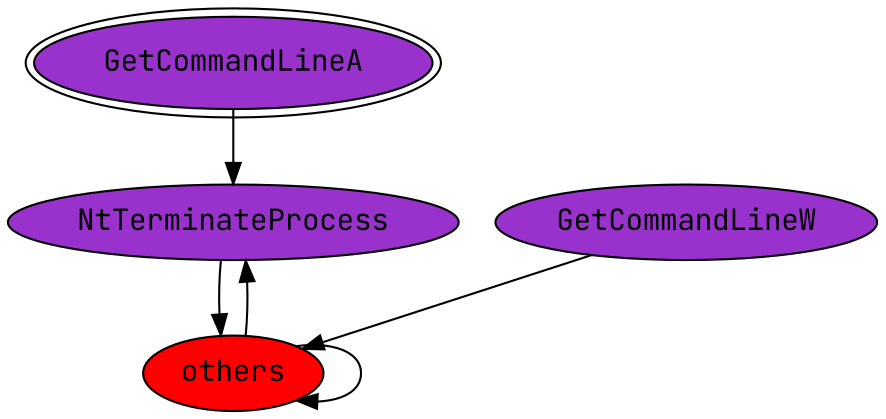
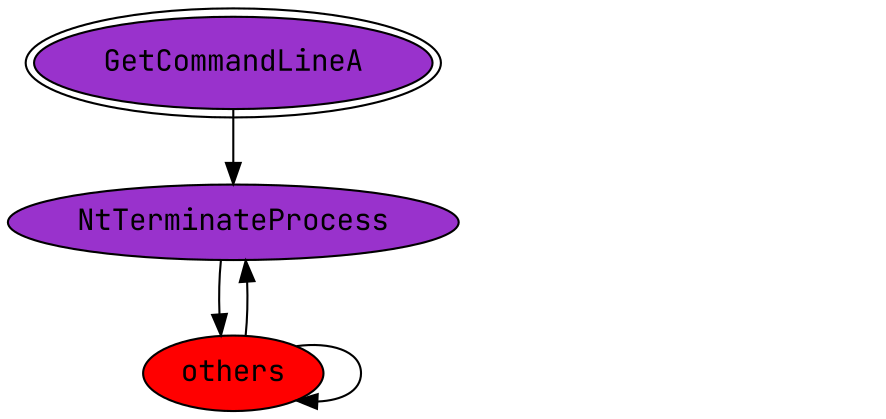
node "GetCommandLineW": removed
